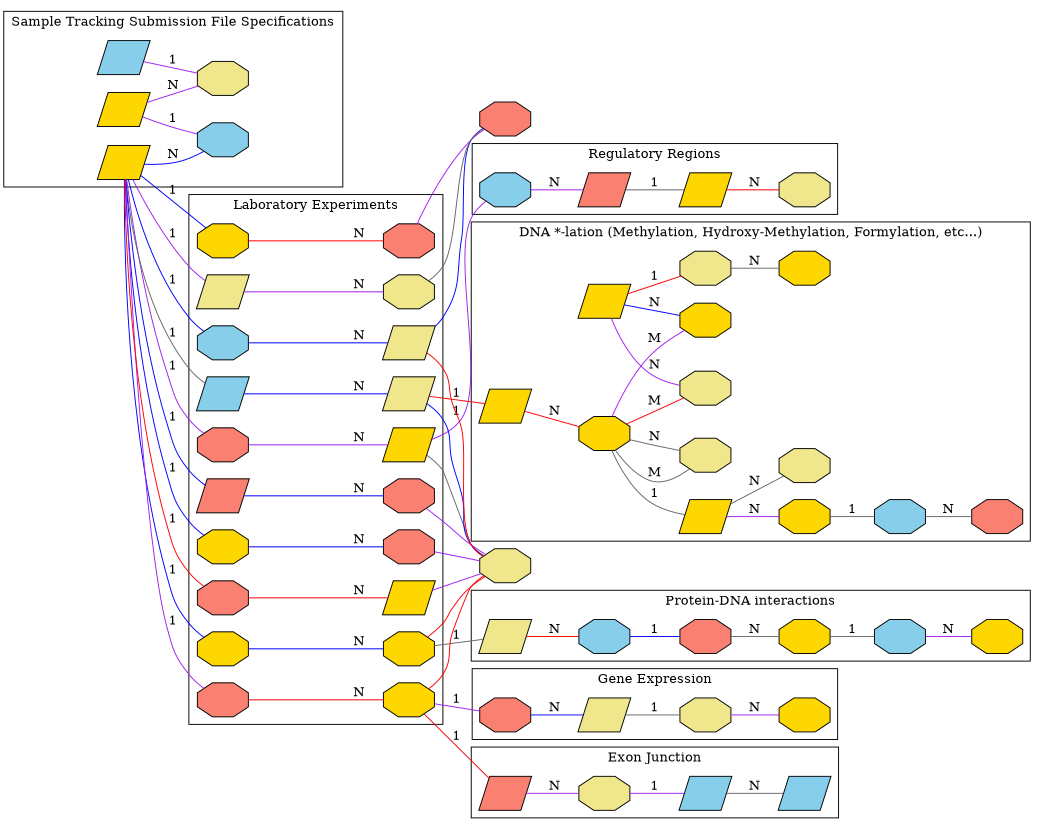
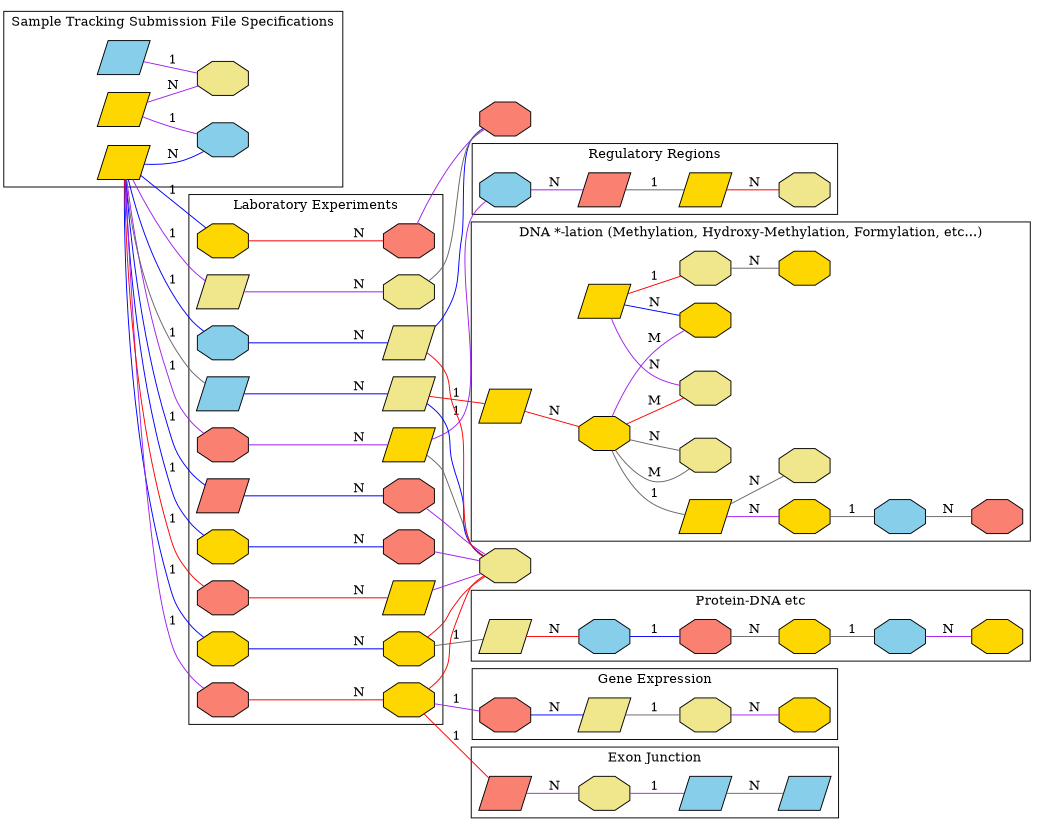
cluster "Protein-DNA interactions": label "Protein-DNA interactions" -> "Protein-DNA etc"
